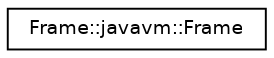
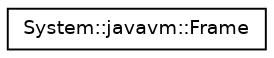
node "Frame::javavm::Frame": label "Frame::javavm::Frame" -> "System::javavm::Frame"
